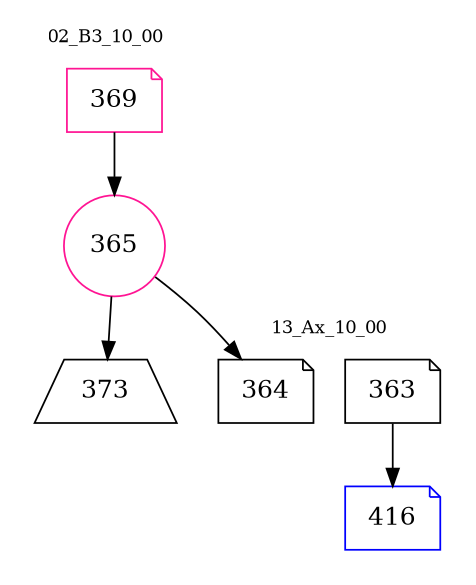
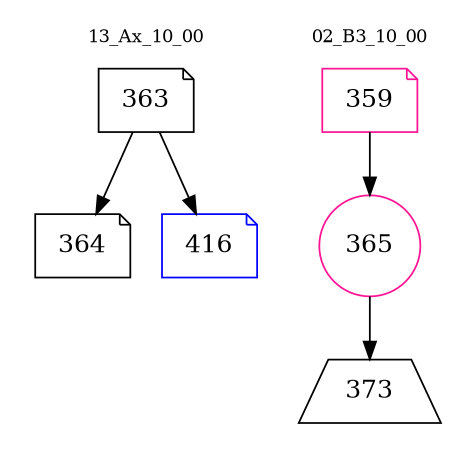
node "369": label "369" -> "359"
edge "365" -> "364": now "363" -> "364"
